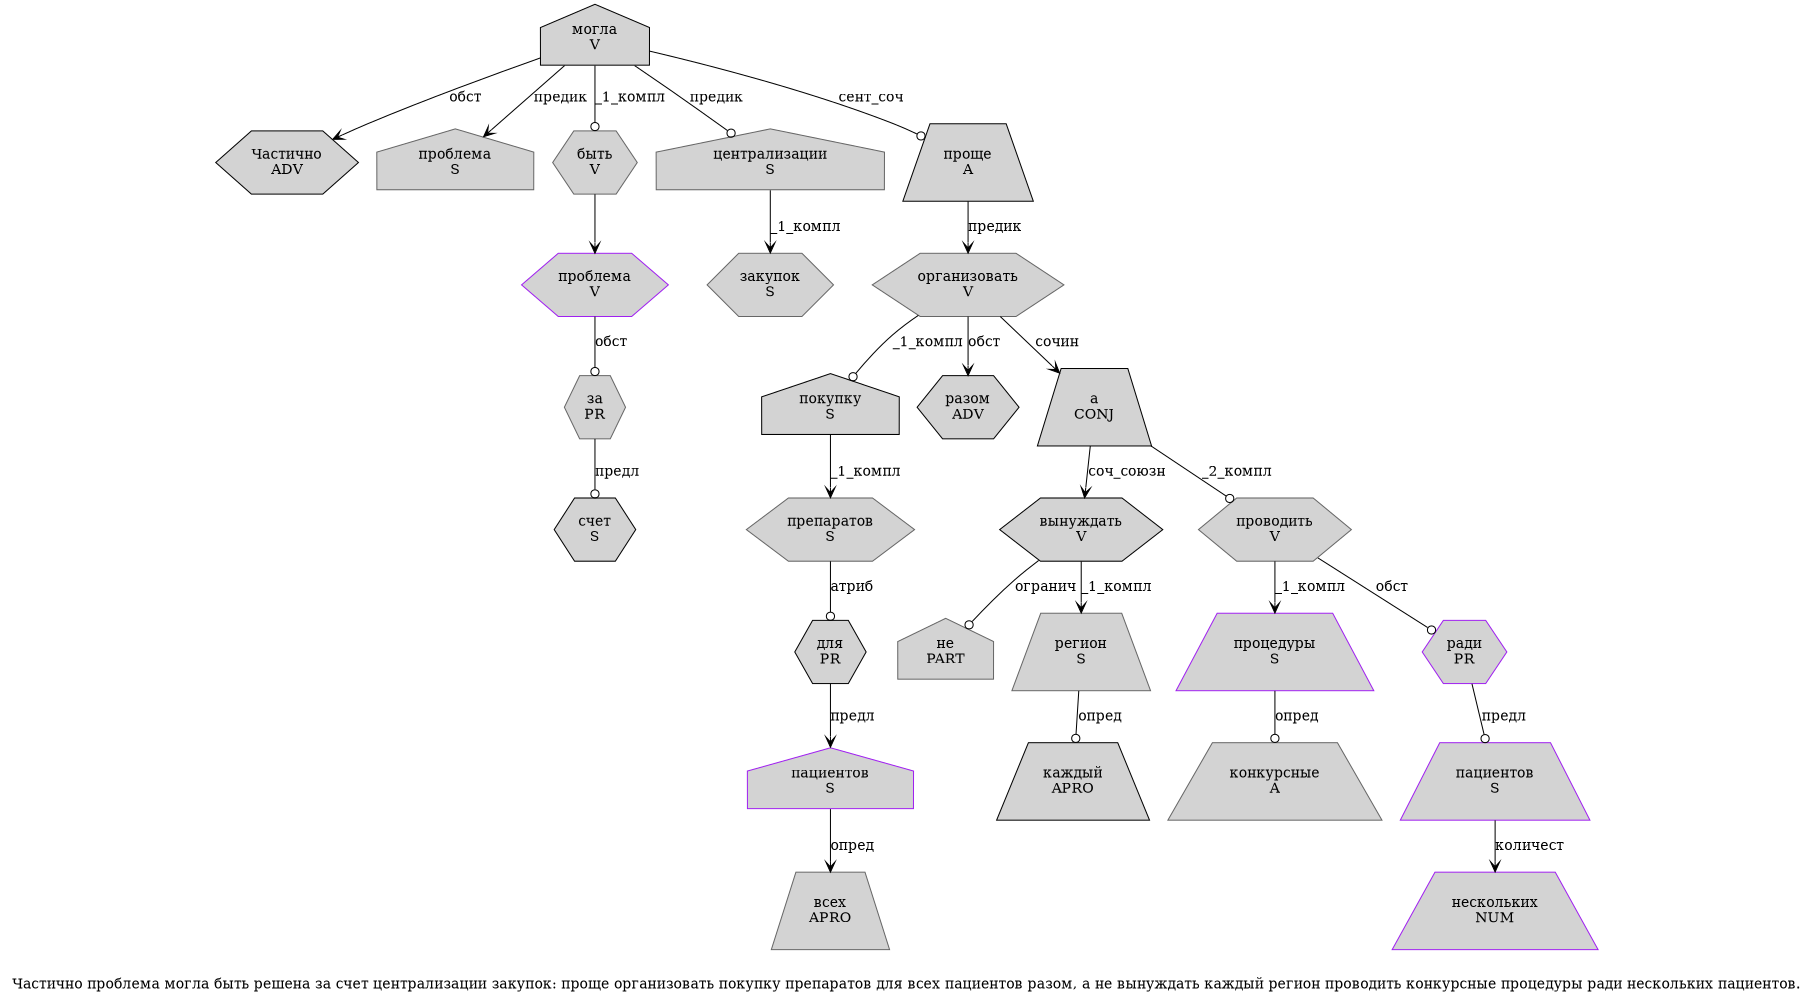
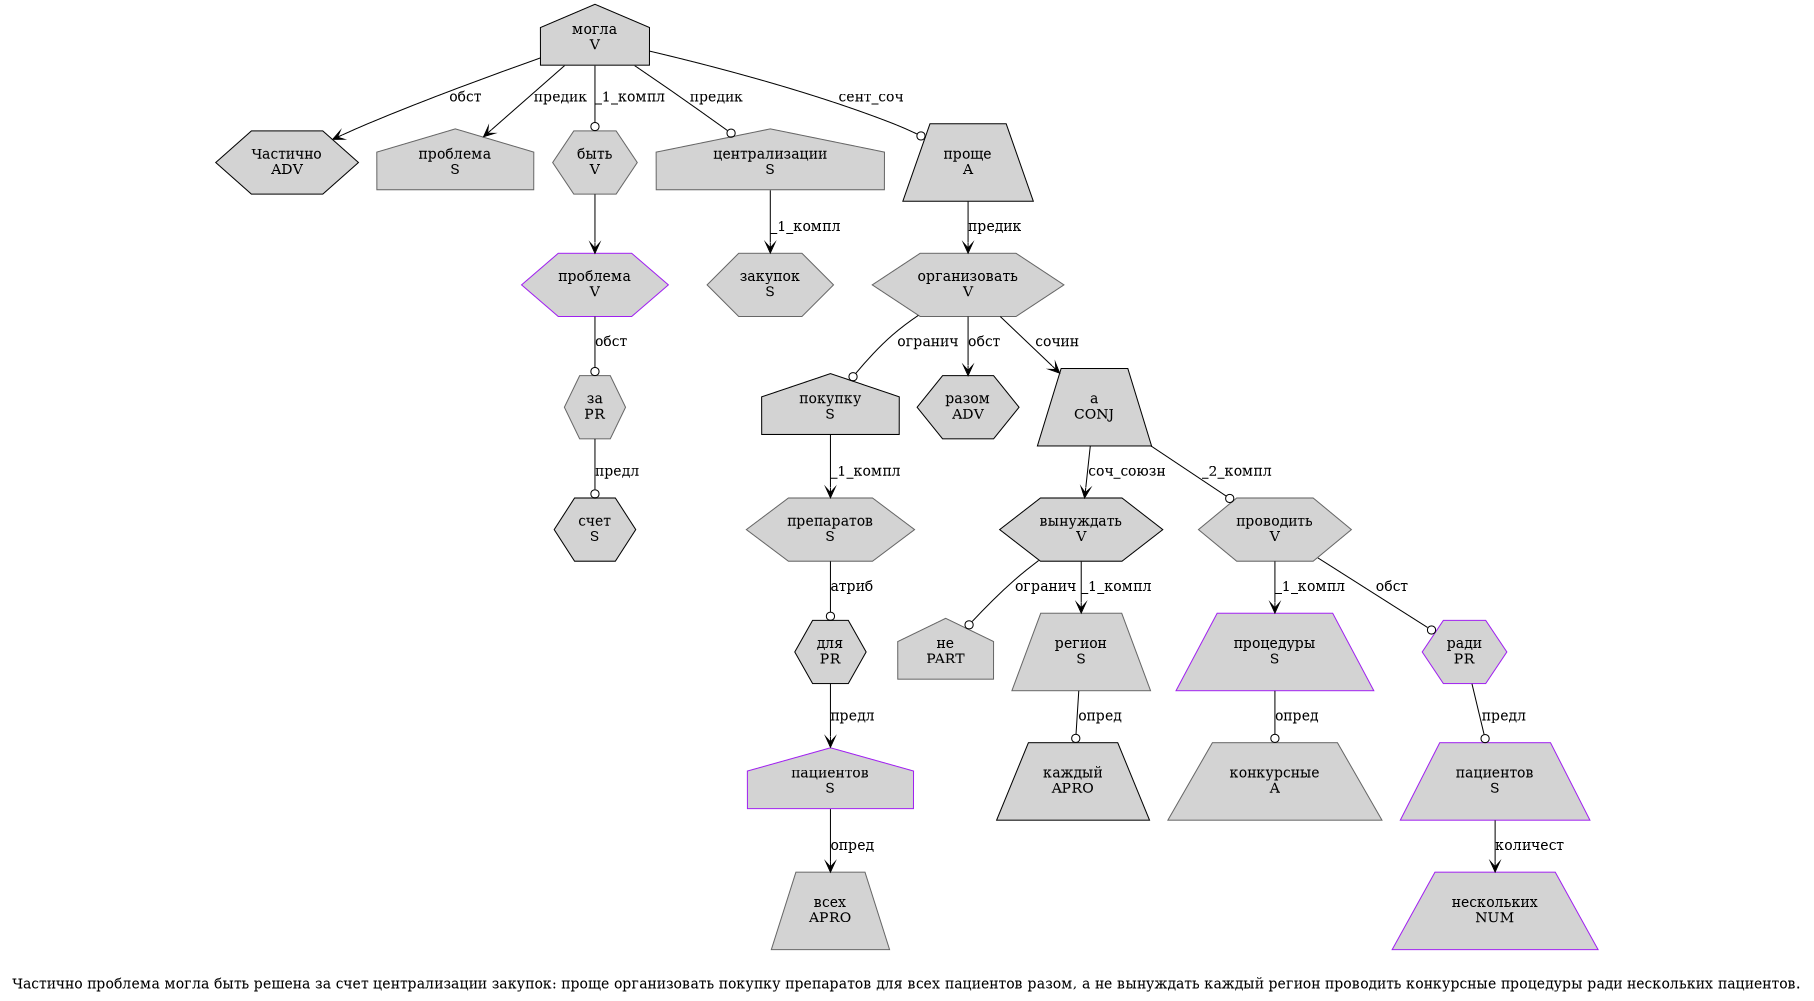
edge "организовать V" -> "покупку S": label "_1_компл" -> "огранич"
